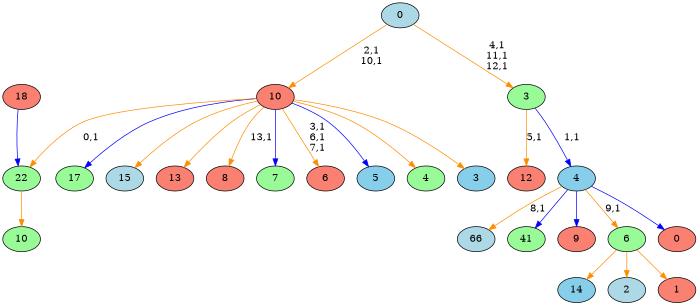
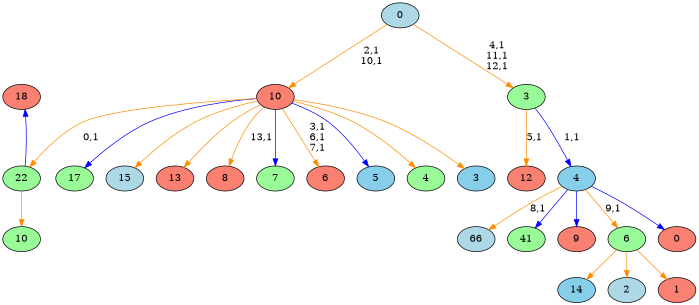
edge "18" -> "22": reversed
